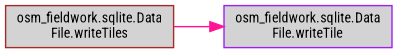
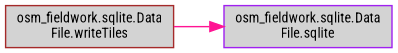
node "osm_fieldwork.sqlite.Data File.writeTile": label "osm_fieldwork.sqlite.Data File.writeTile" -> "osm_fieldwork.sqlite.Data File.sqlite"
